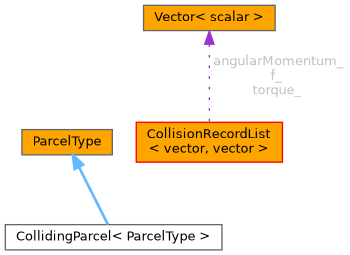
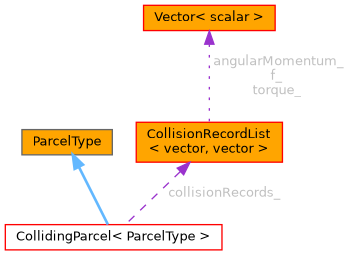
node "Vector< scalar >": color gray40 -> red
edge "CollidingParcel< ParcelType >" -> "CollisionRecordList < vector, vector >": added, label "collisionRecords_"
node "CollidingParcel< ParcelType >": color gray40 -> red
